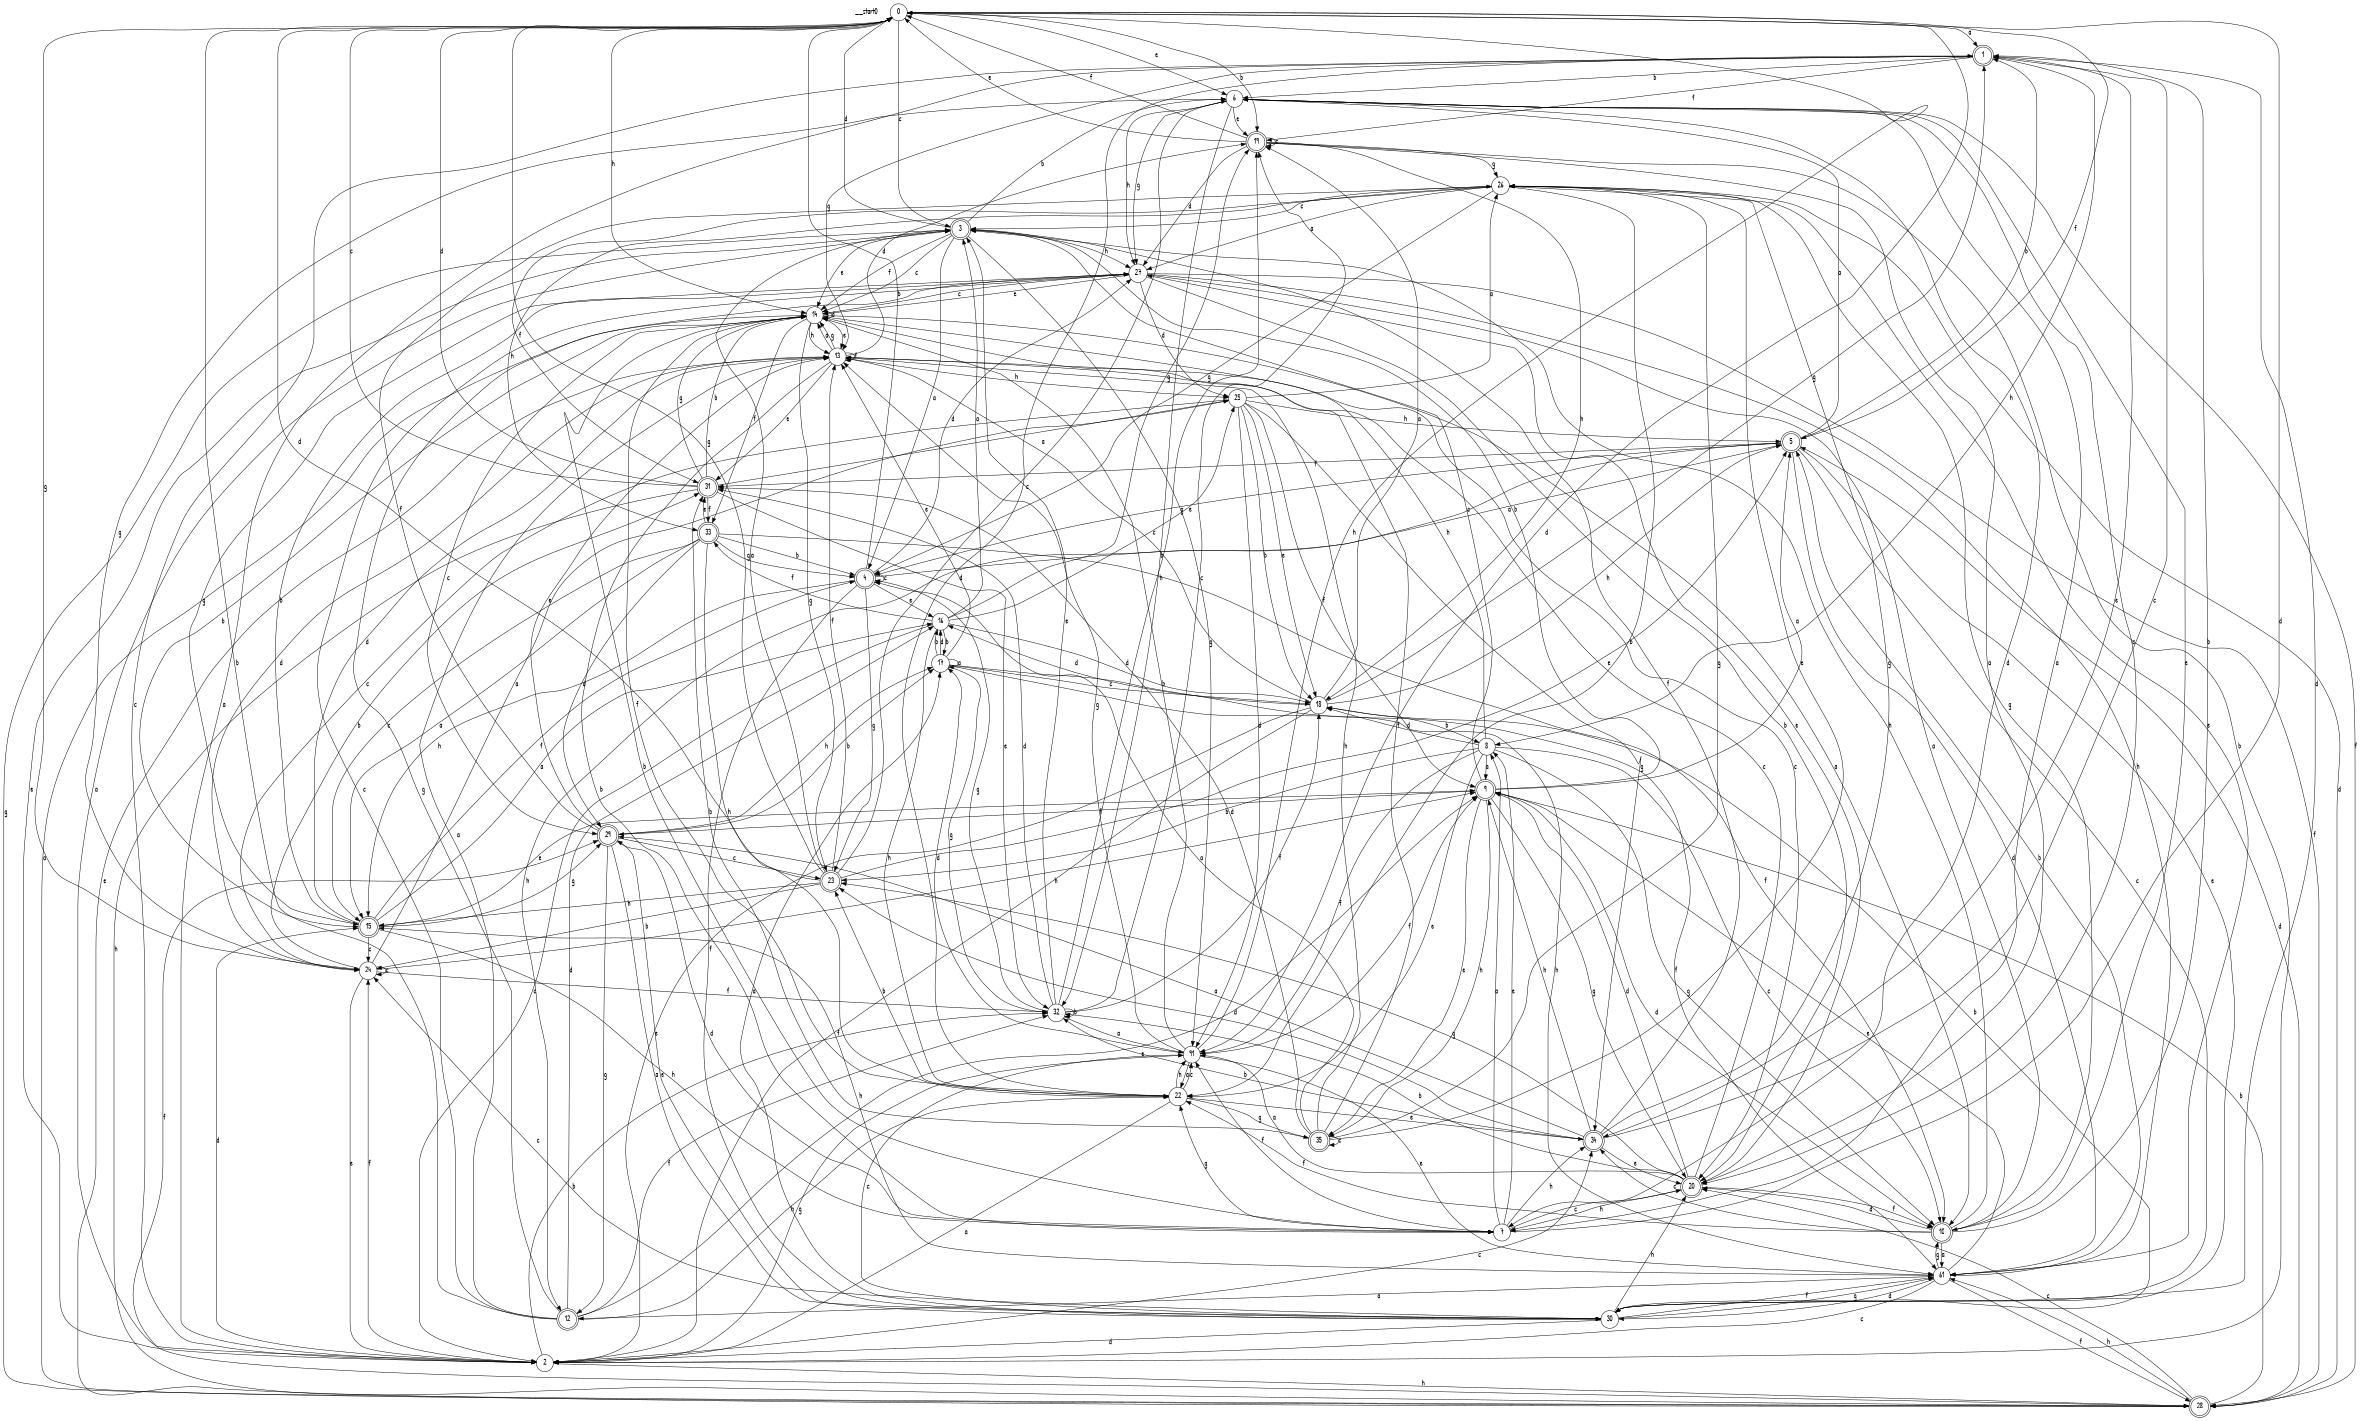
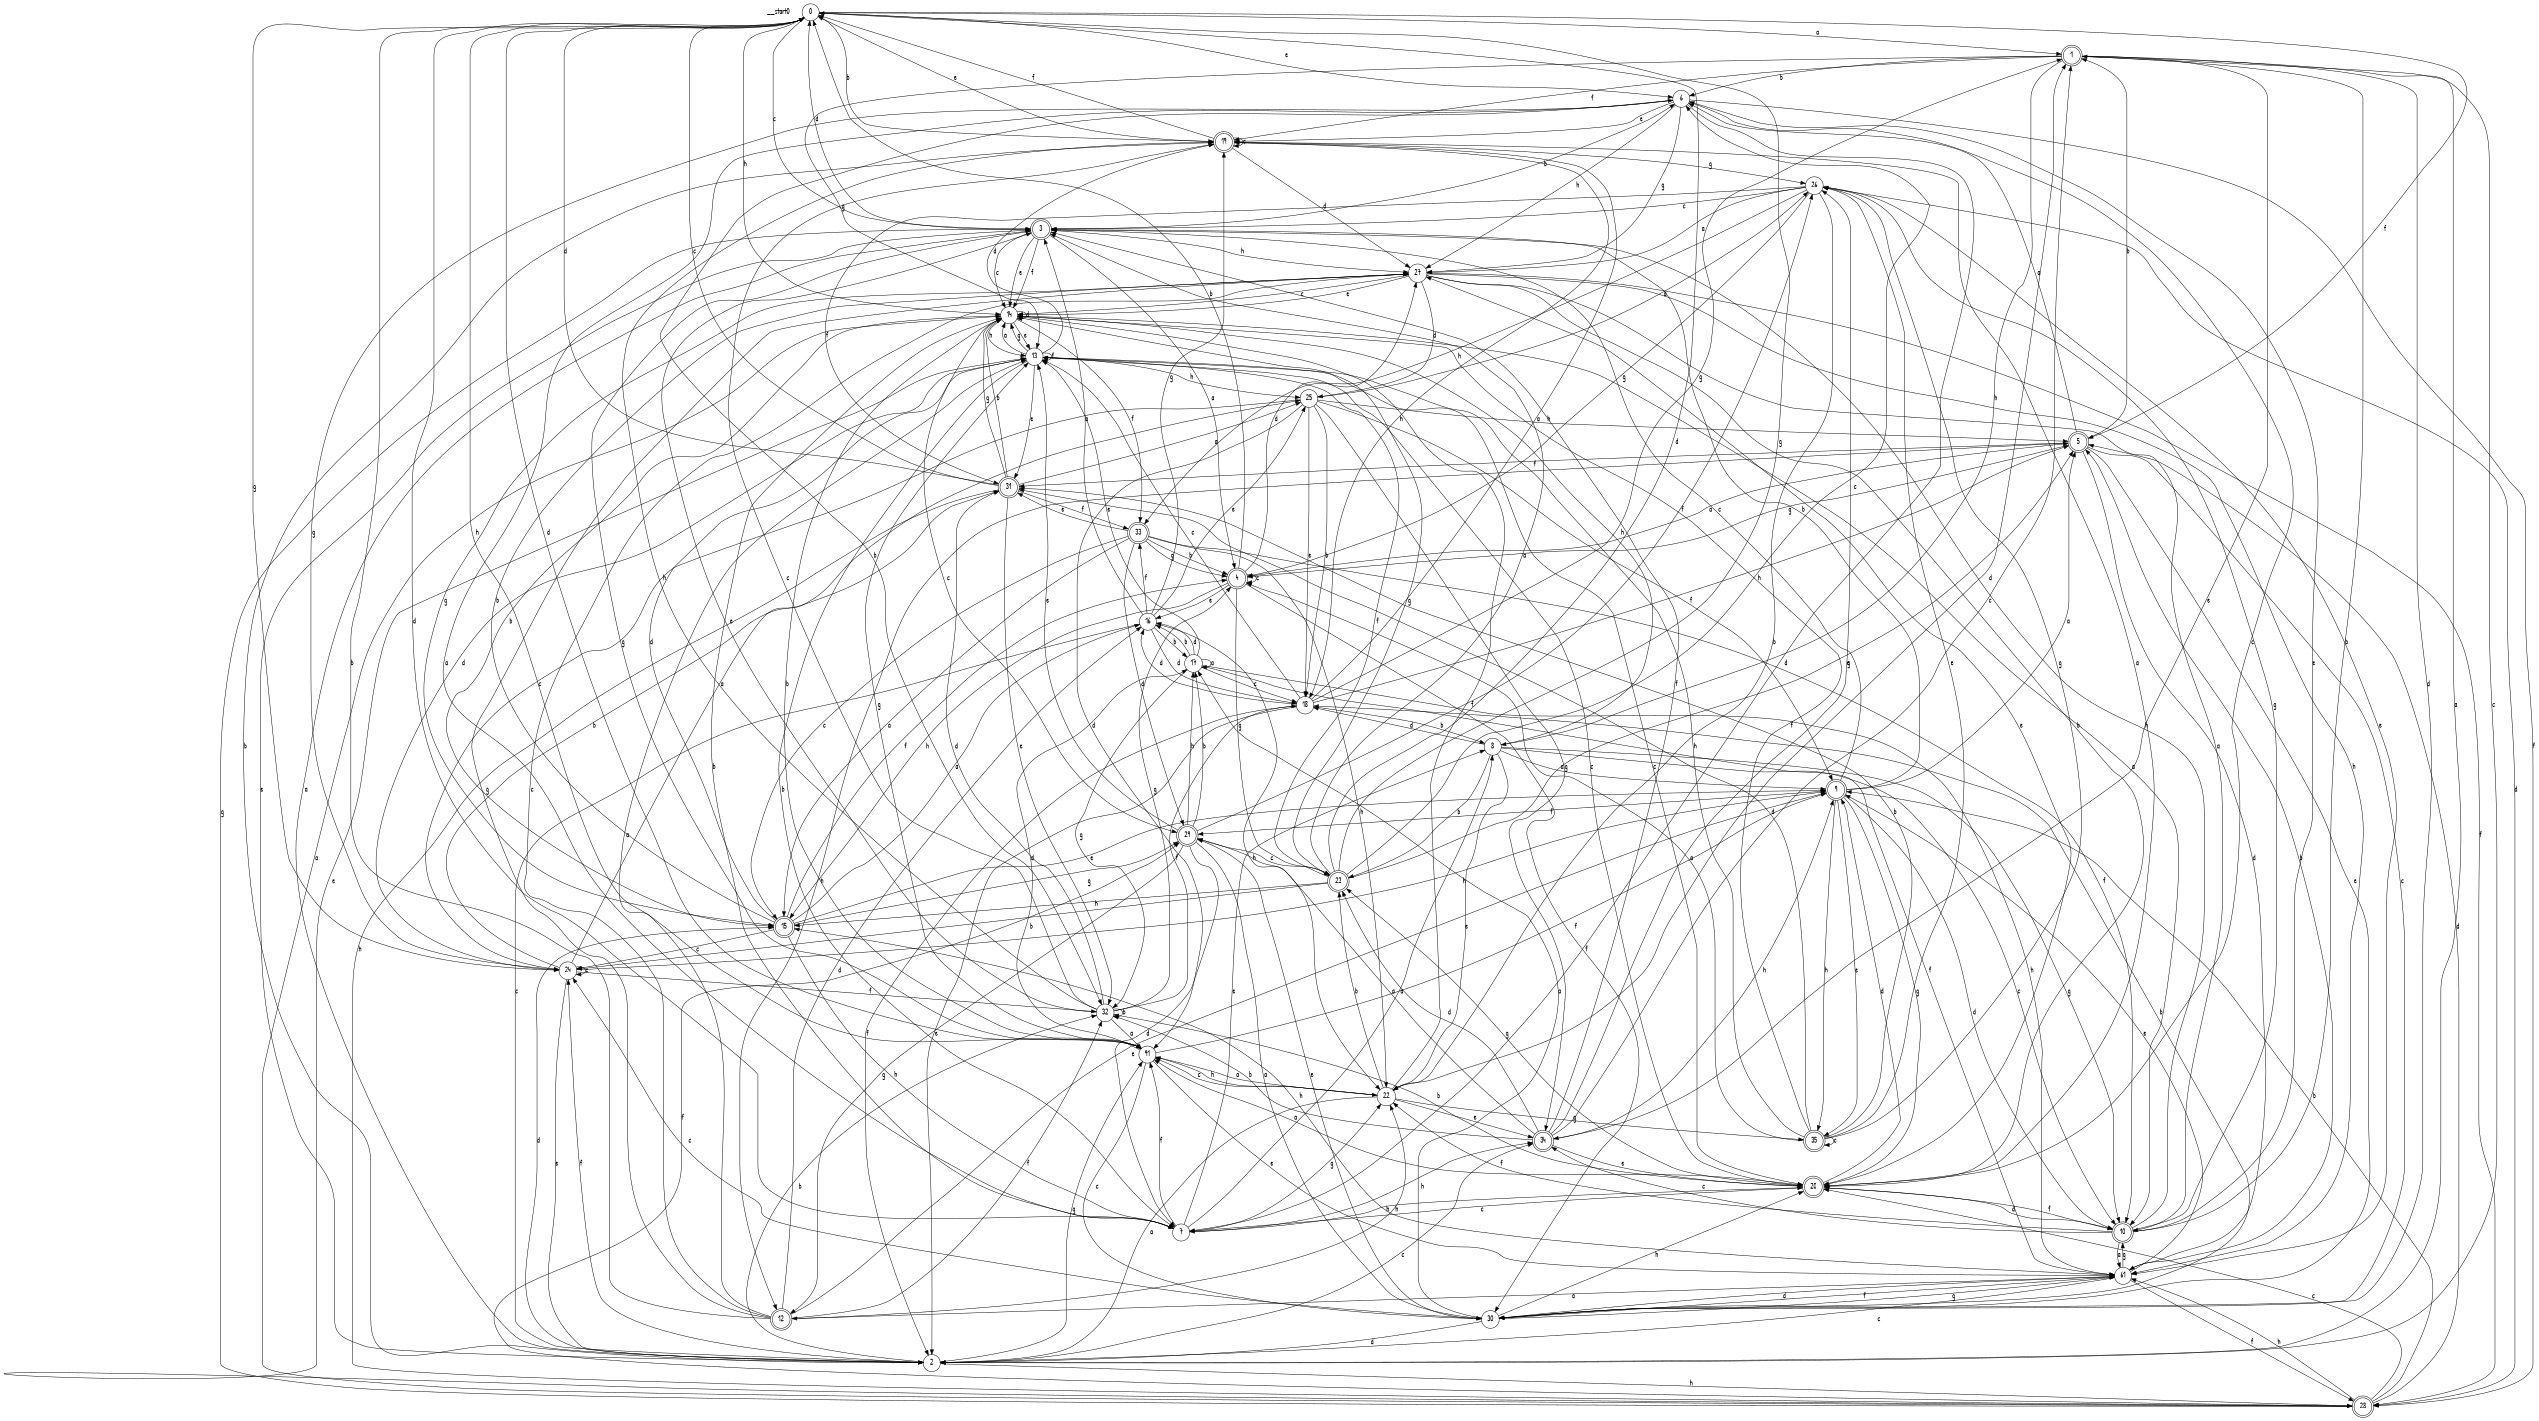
edge "8" -> "91": removed, label "f"
